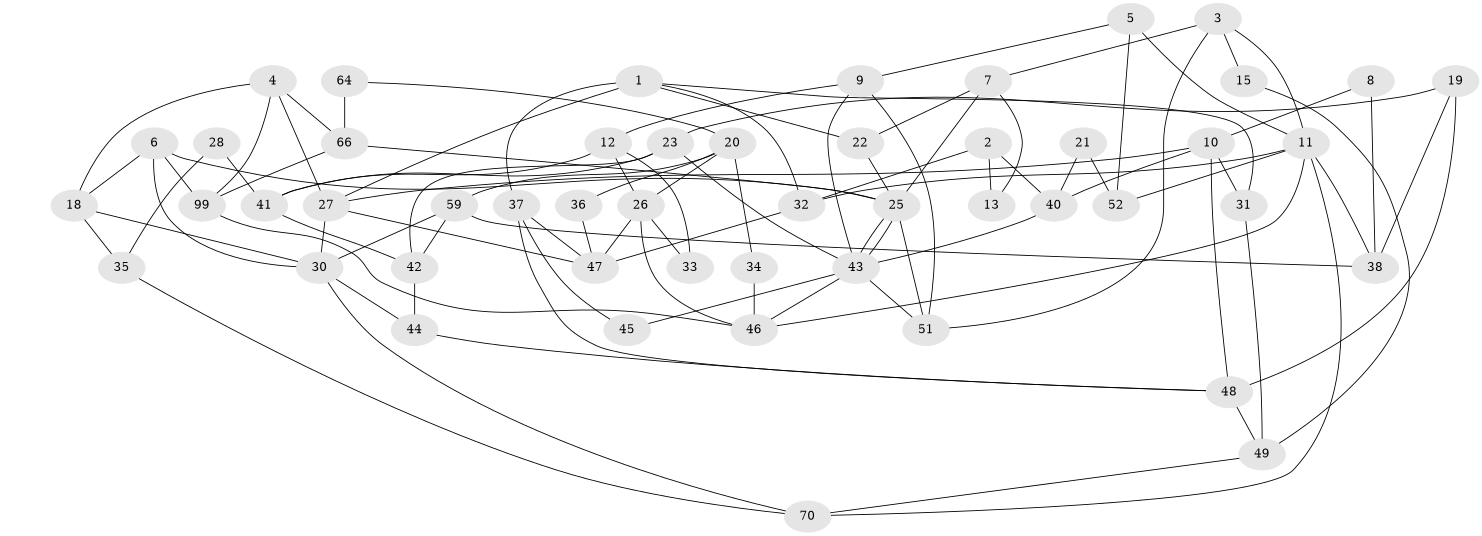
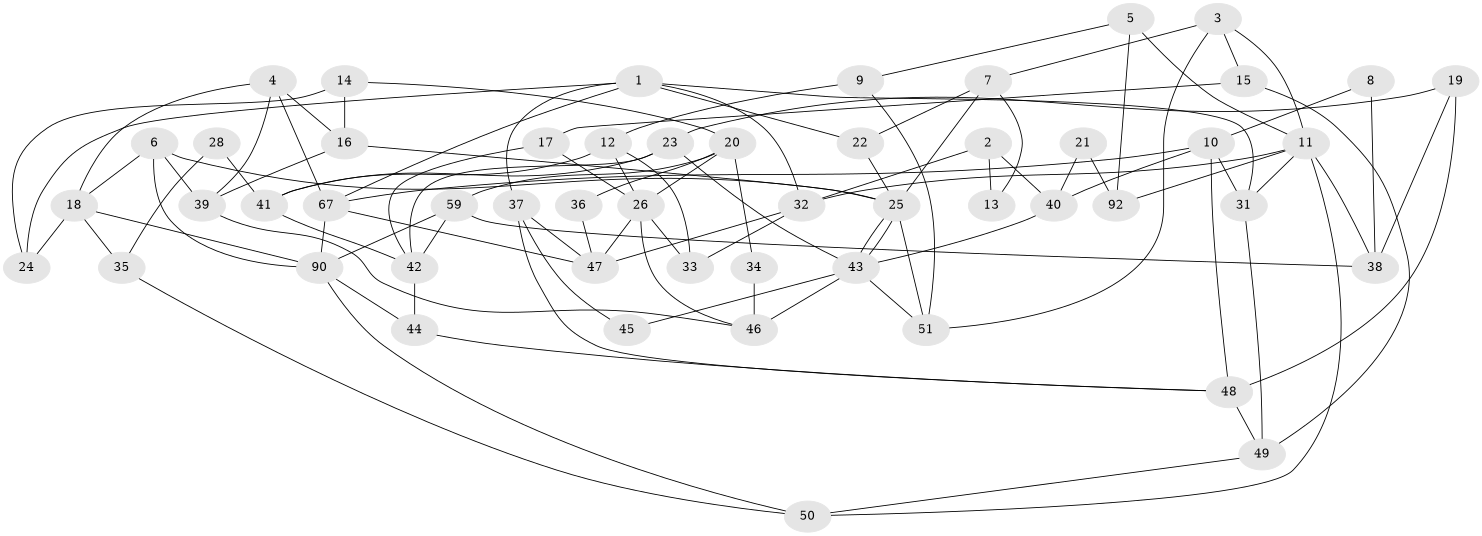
node "64": label "64" -> "14"
node "66": label "66" -> "16"
node "17": added
edge "9" -- "43": removed
node "99": label "99" -> "39"
node "27": label "27" -> "67"
node "52": label "52" -> "92"
edge "32" -- "33": added
node "24": added
node "30": label "30" -> "90"
edge "11" -- "46": now "11" -- "31"
node "70": label "70" -> "50"
